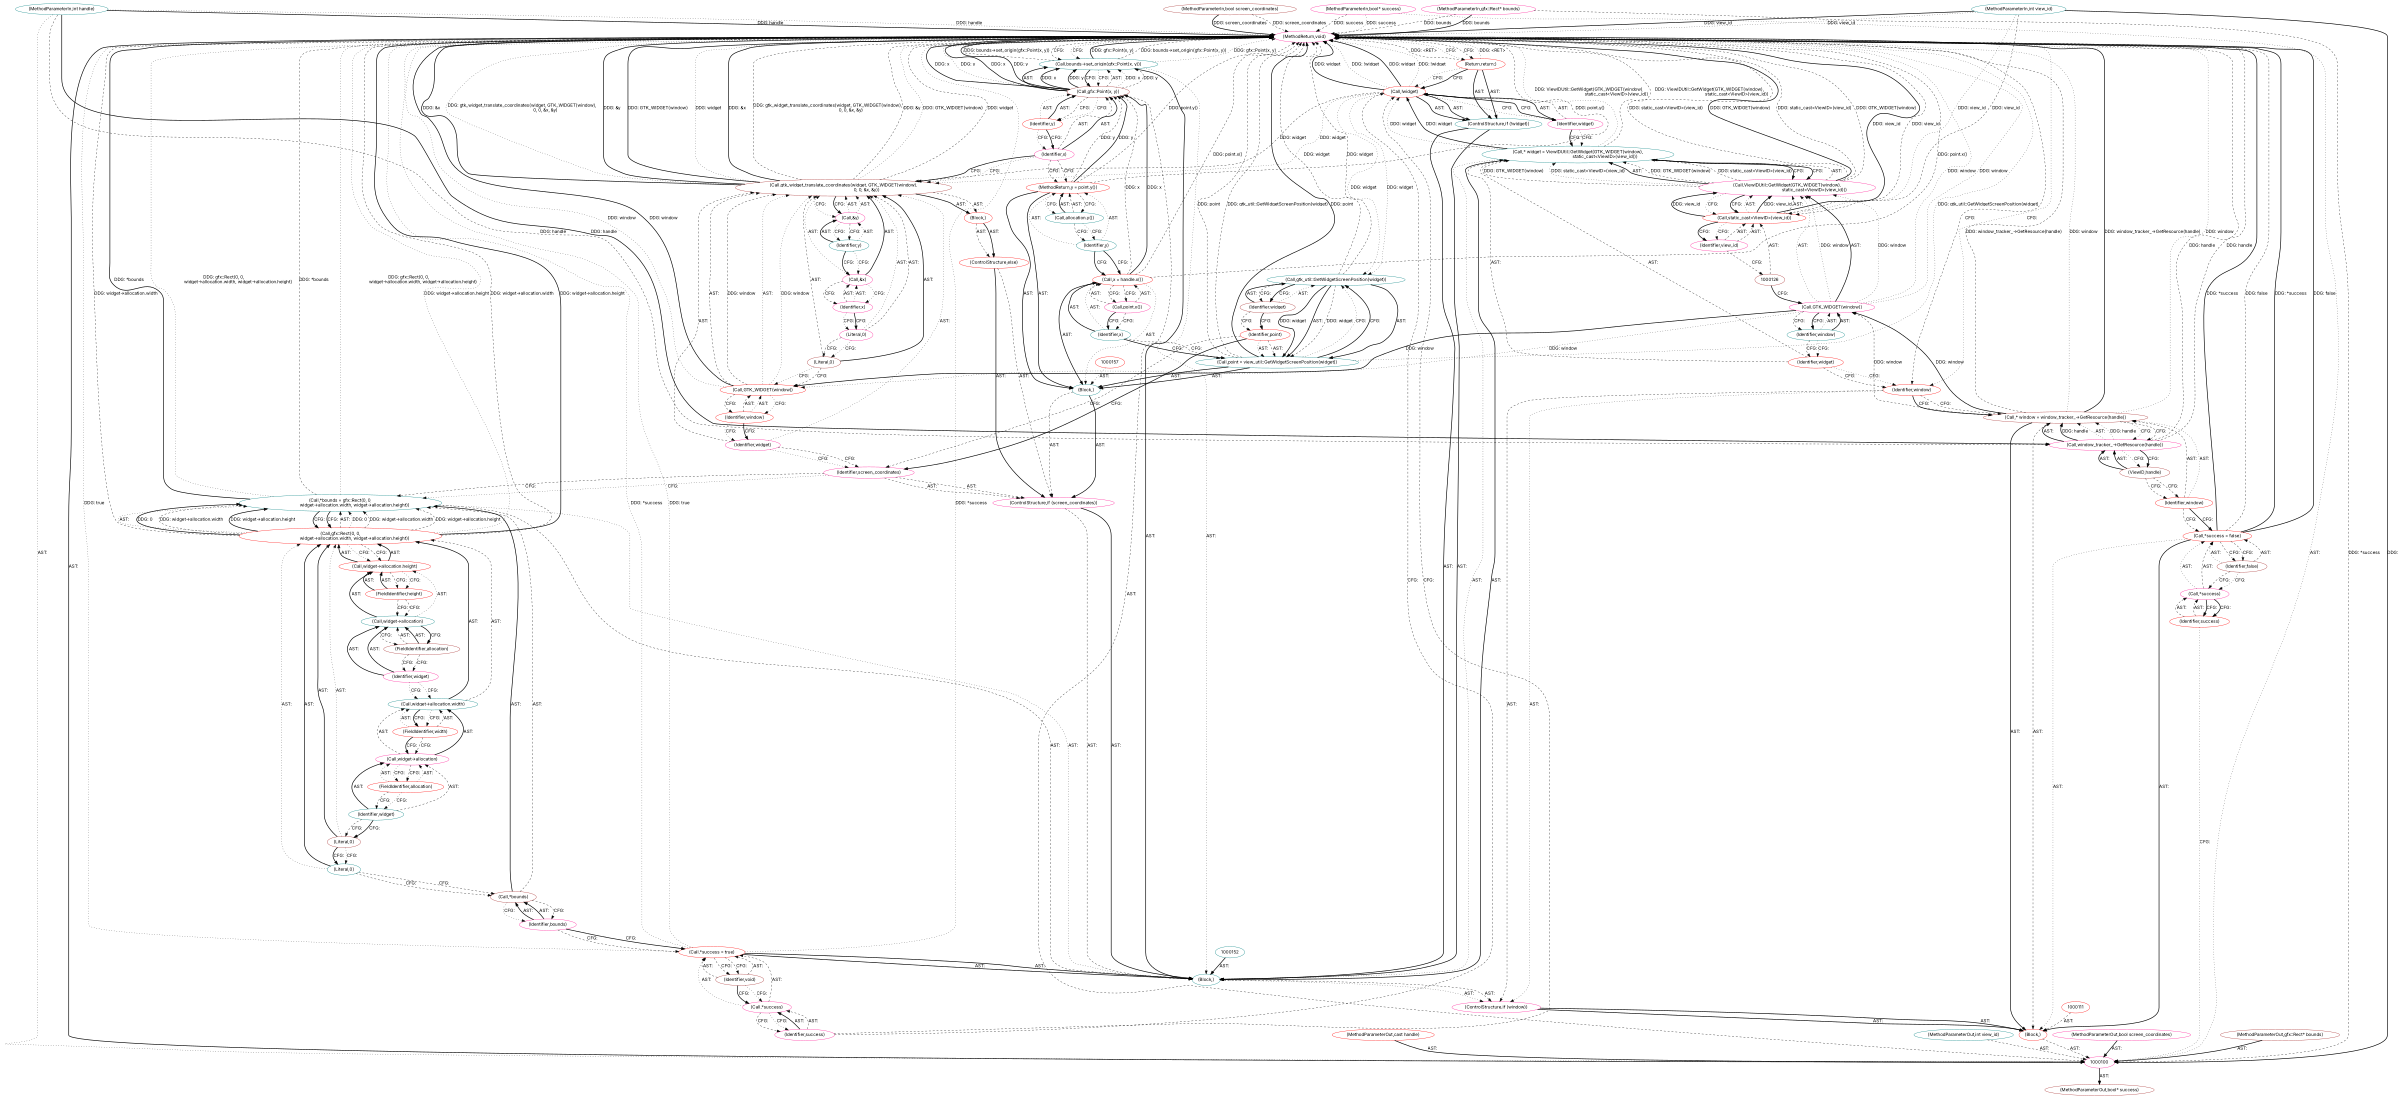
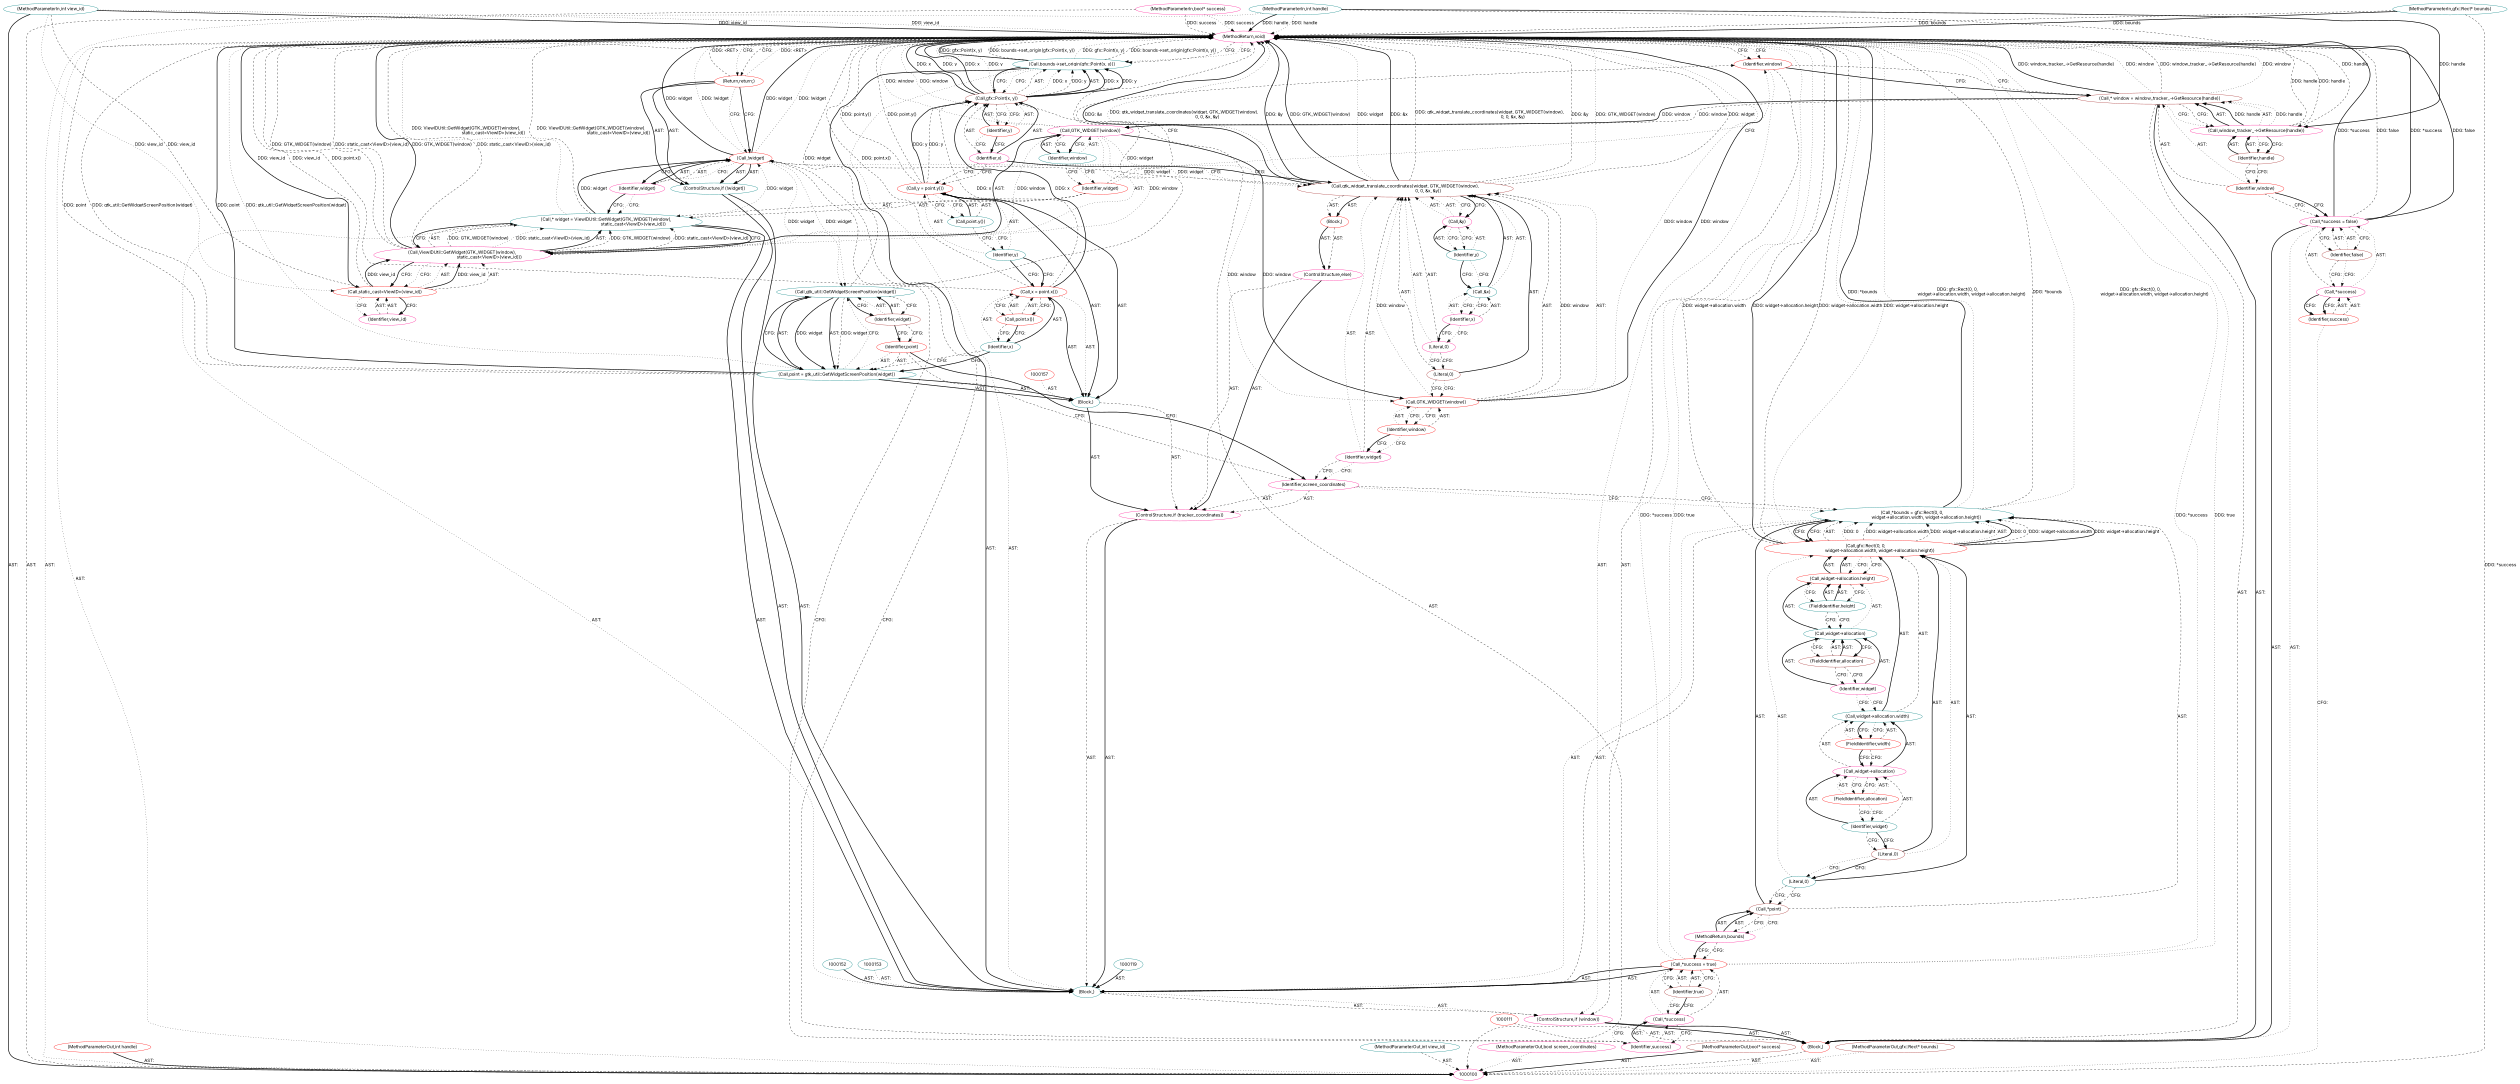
node "(MethodParameterIn,bool screen_coordinates)": removed
node "(MethodParameterIn,gfx::Rect* bounds)": color deeppink -> teal
edge "(MethodParameterIn,bool* success)" -> "1000100": style dotted -> dashed
node "(MethodReturn,y = point.y())": label "(MethodReturn,y = point.y())" -> "(Call,y = point.y())"
node "(Call,allocation.y())": label "(Call,allocation.y())" -> "(Call,point.y())"
node "(ControlStructure,else)": color red -> deeppink
node "(Call,&x)": color deeppink -> teal
node "(Call,x = handle.x())": label "(Call,x = handle.x())" -> "(Call,x = point.x())"
node "1000126": removed
node "(Call,point.x())": color deeppink -> red
node "(Call,point = view_util::GetWidgetScreenPosition(widget))": label "(Call,point = view_util::GetWidgetScreenPosition(widget))" -> "(Call,point = gtk_util::GetWidgetScreenPosition(widget))"
node "(ViewID,handle)": label "(ViewID,handle)" -> "(Identifier,handle)"
node "(ControlStructure,if (screen_coordinates))": label "(ControlStructure,if (screen_coordinates))" -> "(ControlStructure,if (tracker_coordinates))"
node "(Call,*success = false)": color red -> deeppink
edge "(MethodParameterIn,int view_id)" -> "1000100": label "DDG: " -> "AST: "
node "(FieldIdentifier,height)": color red -> teal
node "(Call,*bounds)": label "(Call,*bounds)" -> "(Call,*point)"
node "(Identifier,bounds)": label "(Identifier,bounds)" -> "(MethodReturn,bounds)"
edge "(MethodReturn,void)" -> "1000100": style bold -> dotted
node "1000153": added
node "1000119": added
node "(Identifier,void)": label "(Identifier,void)" -> "(Identifier,true)"
node "(MethodParameterOut,cast handle)": label "(MethodParameterOut,cast handle)" -> "(MethodParameterOut,int handle)"
edge "(MethodParameterOut,bool screen_coordinates)" -> "1000100": style bold -> dotted
edge "(MethodParameterOut,gfx::Rect* bounds)" -> "1000100": style bold -> dotted
edge "1000100" -> "(MethodParameterOut,bool* success)": reversed
